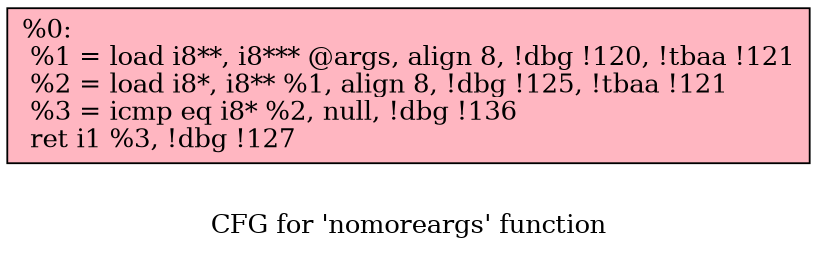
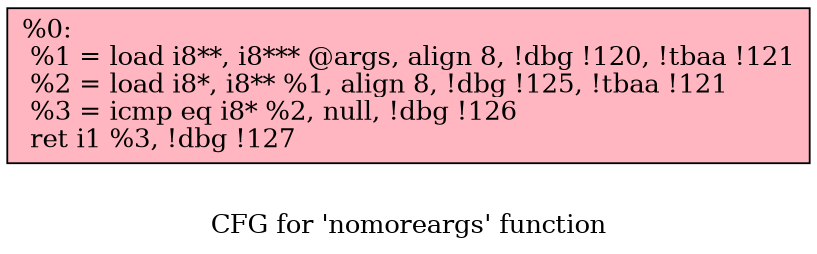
node "%0:": text "%3 = icmp eq i8* %2, null, !dbg !136" -> "%3 = icmp eq i8* %2, null, !dbg !126"
